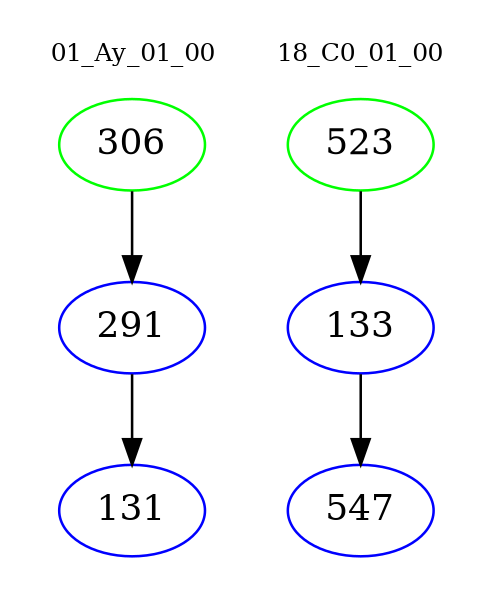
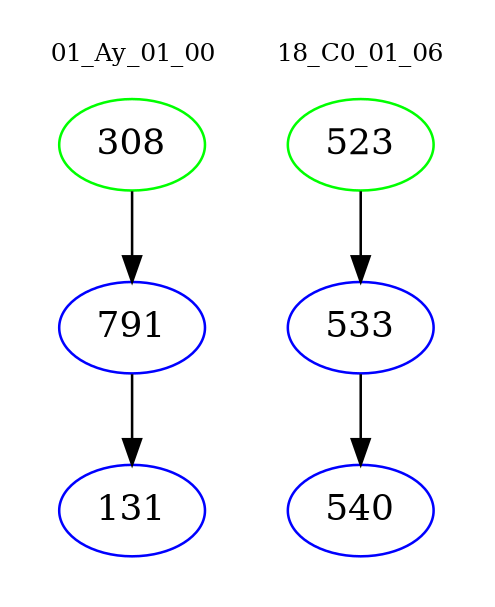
cluster "18_C0_01_00": label "18_C0_01_00" -> "18_C0_01_06"
node "306": label "306" -> "308"
node "291": label "291" -> "791"
node "133": label "133" -> "533"
node "547": label "547" -> "540"
